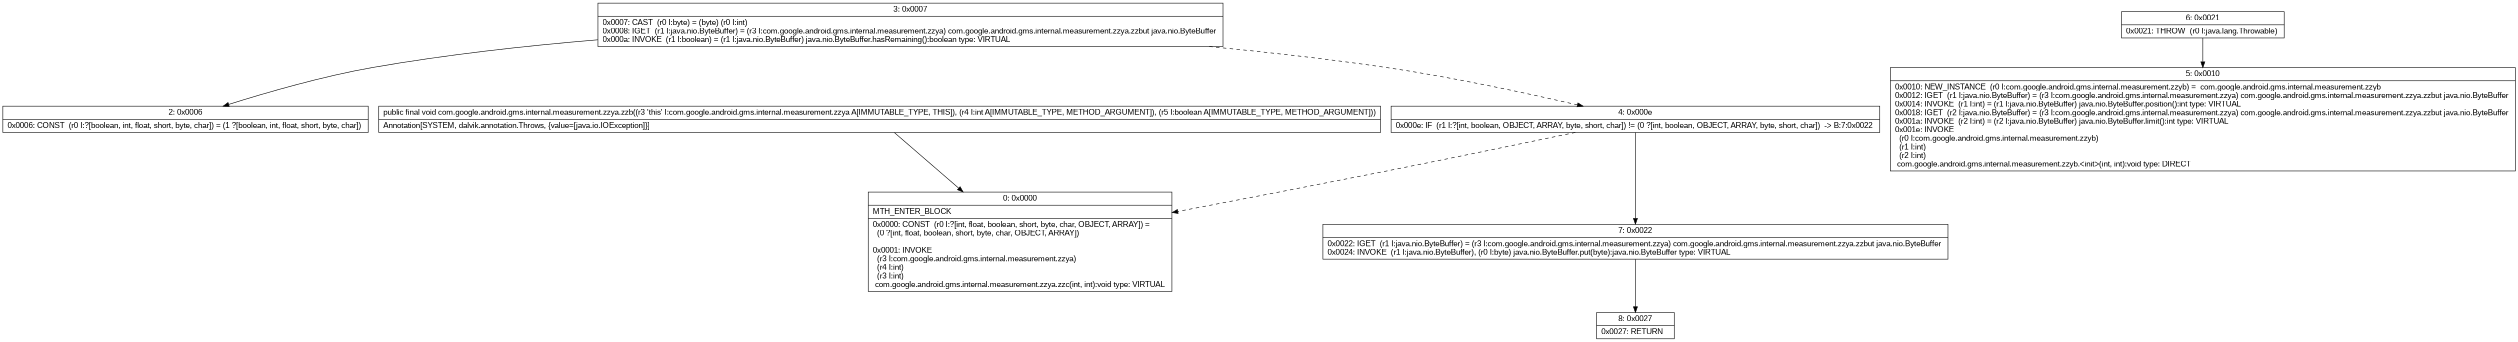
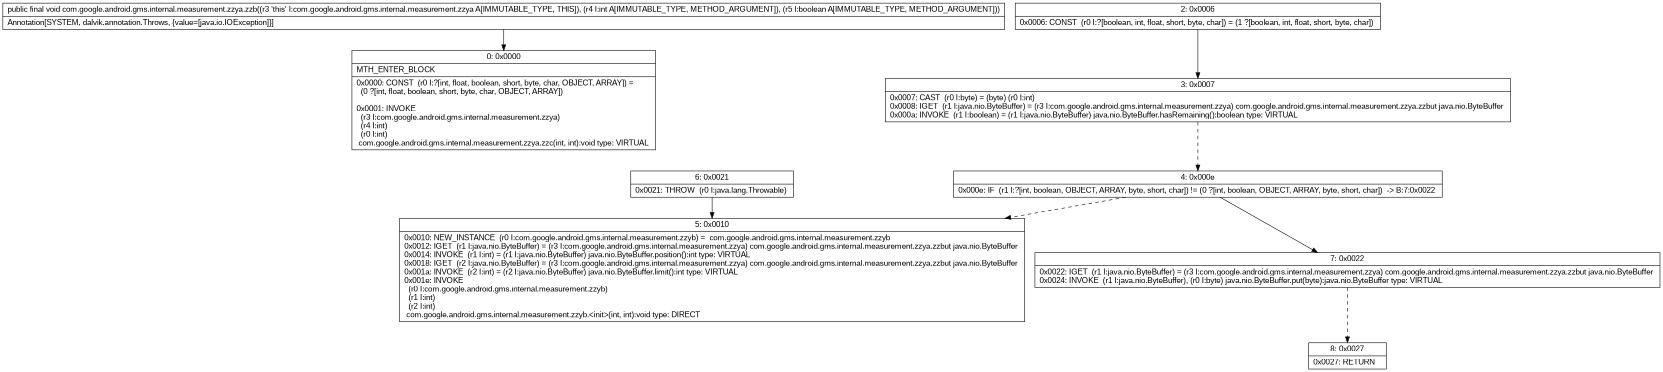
edge "3: 0x0007" -> "2: 0x0006": reversed
edge "4: 0x000e" -> "0: 0x0000": now "4: 0x000e" -> "5: 0x0010"
node "0: 0x0000": text "(r3 I:int)" -> "(r0 I:int)"
edge "7: 0x0022" -> "8: 0x0027": style solid -> dashed
